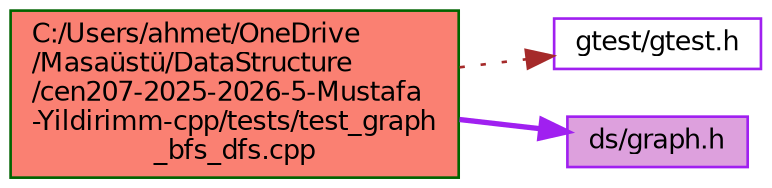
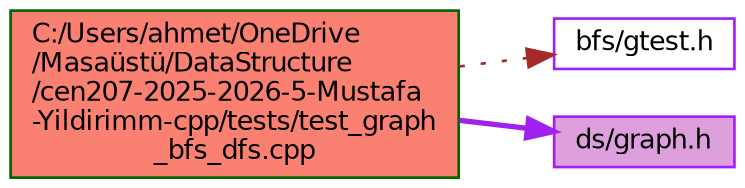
node "gtest/gtest.h": label "gtest/gtest.h" -> "bfs/gtest.h"
